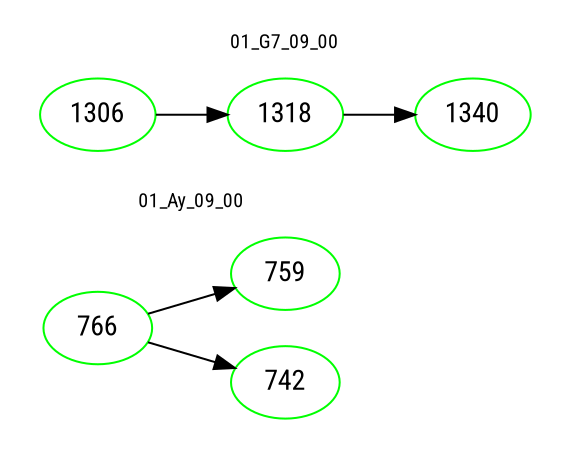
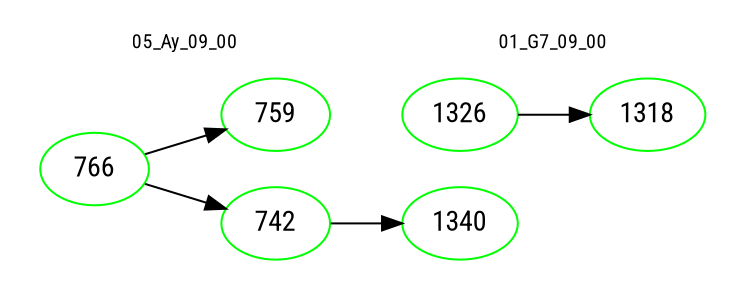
node "1306": label "1306" -> "1326"
edge "1318" -> "1340": now "742" -> "1340"
cluster "01_Ay_09_00": label "01_Ay_09_00" -> "05_Ay_09_00"
